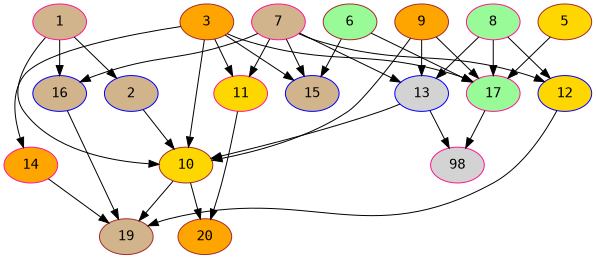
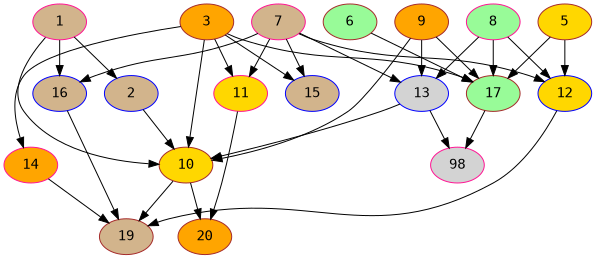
edge "6" -> "15": removed
edge "5" -> "12": added
node "17": color deeppink -> brown
